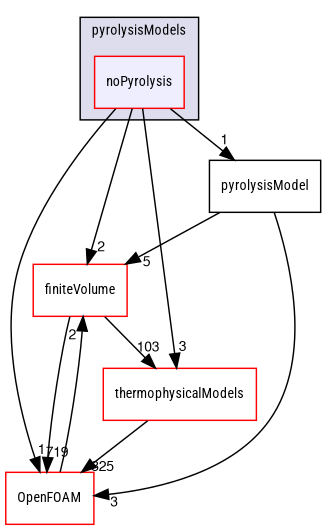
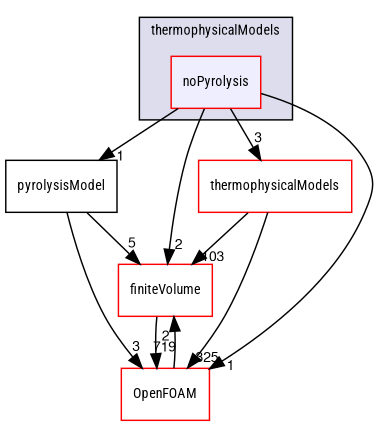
cluster "pyrolysisModels": label "pyrolysisModels" -> "thermophysicalModels"
edge "finiteVolume" -> "thermophysicalModels": reversed
